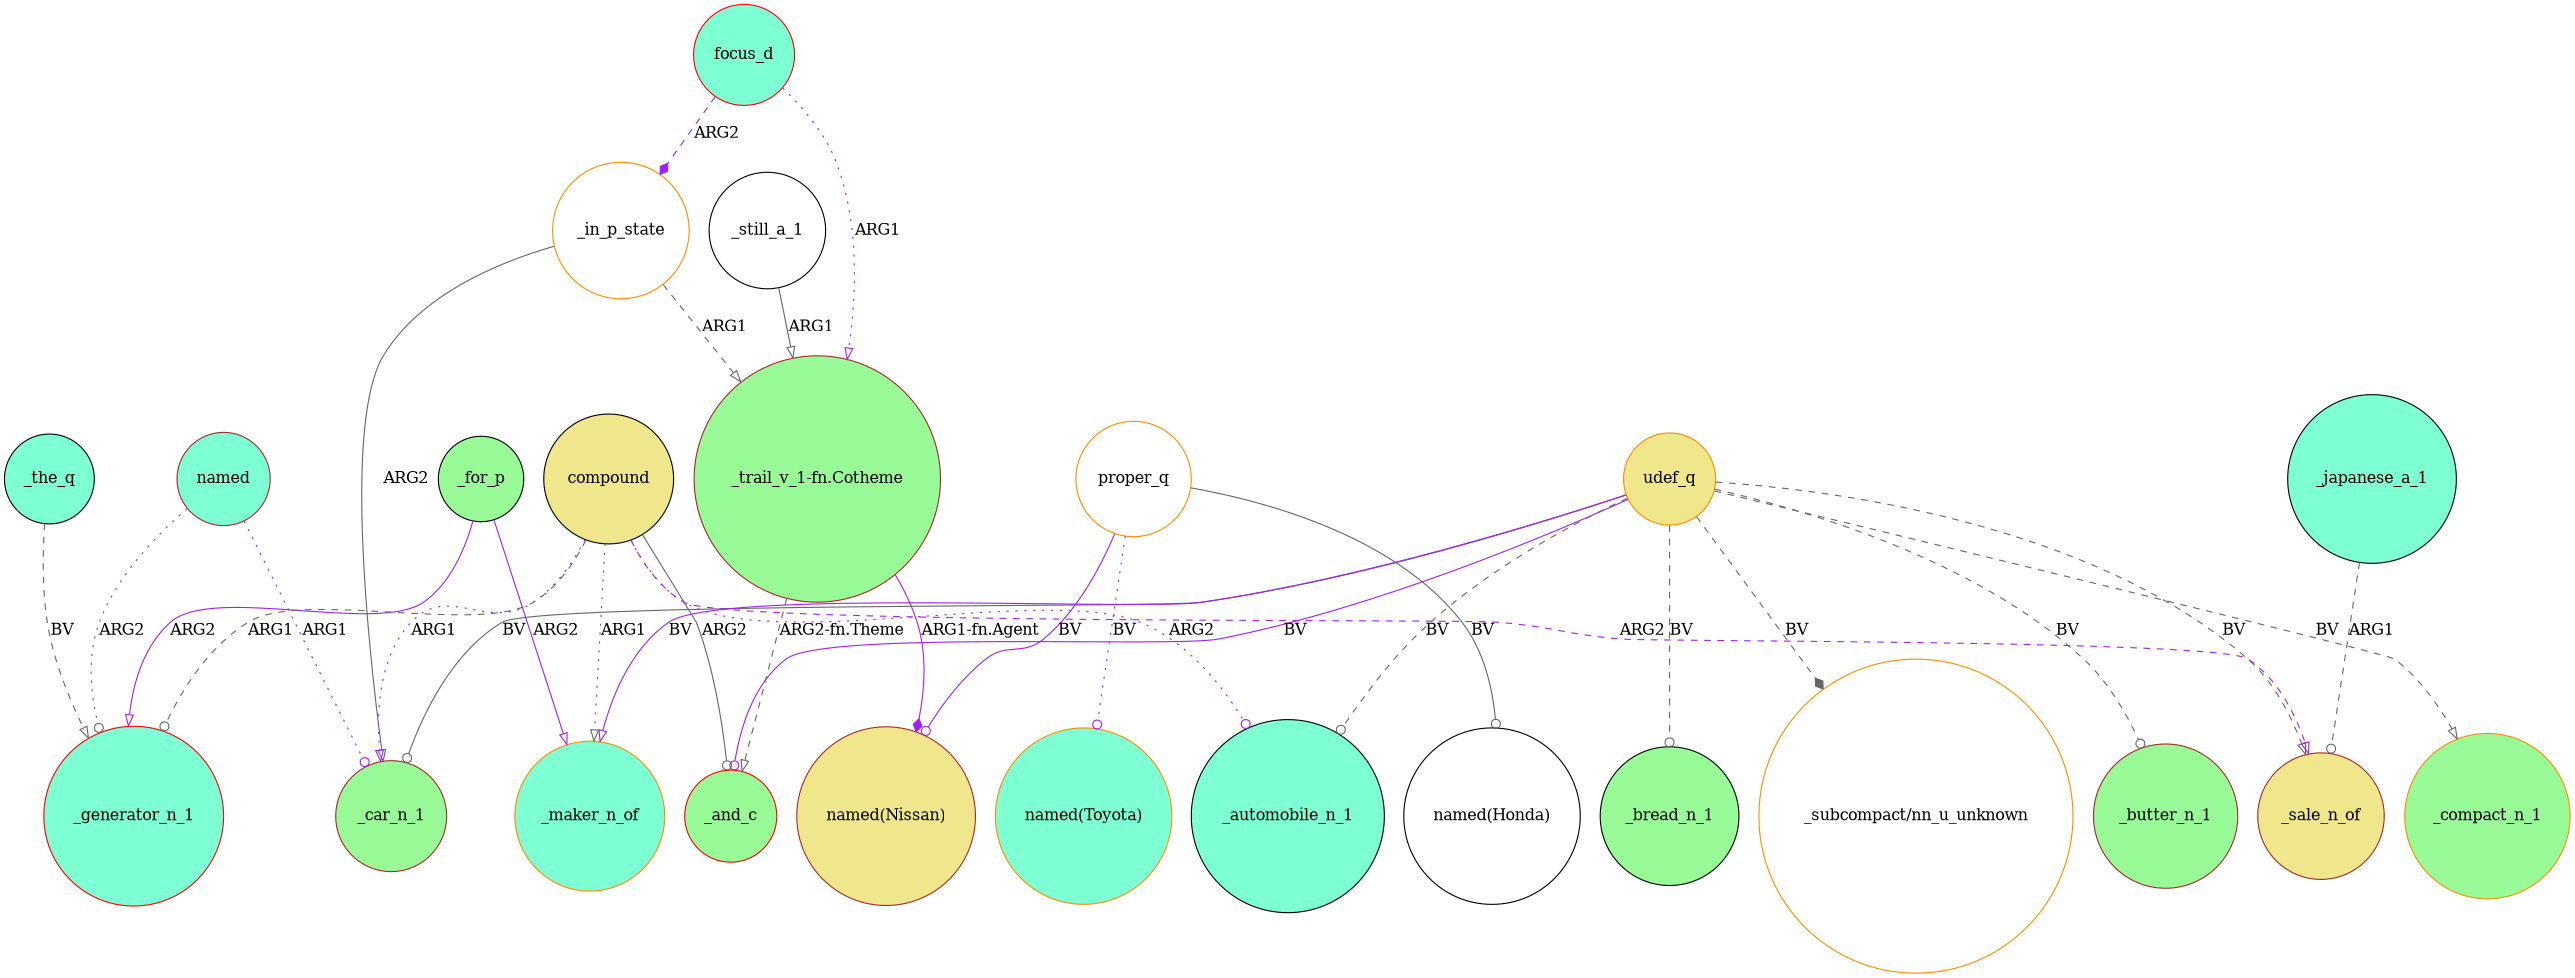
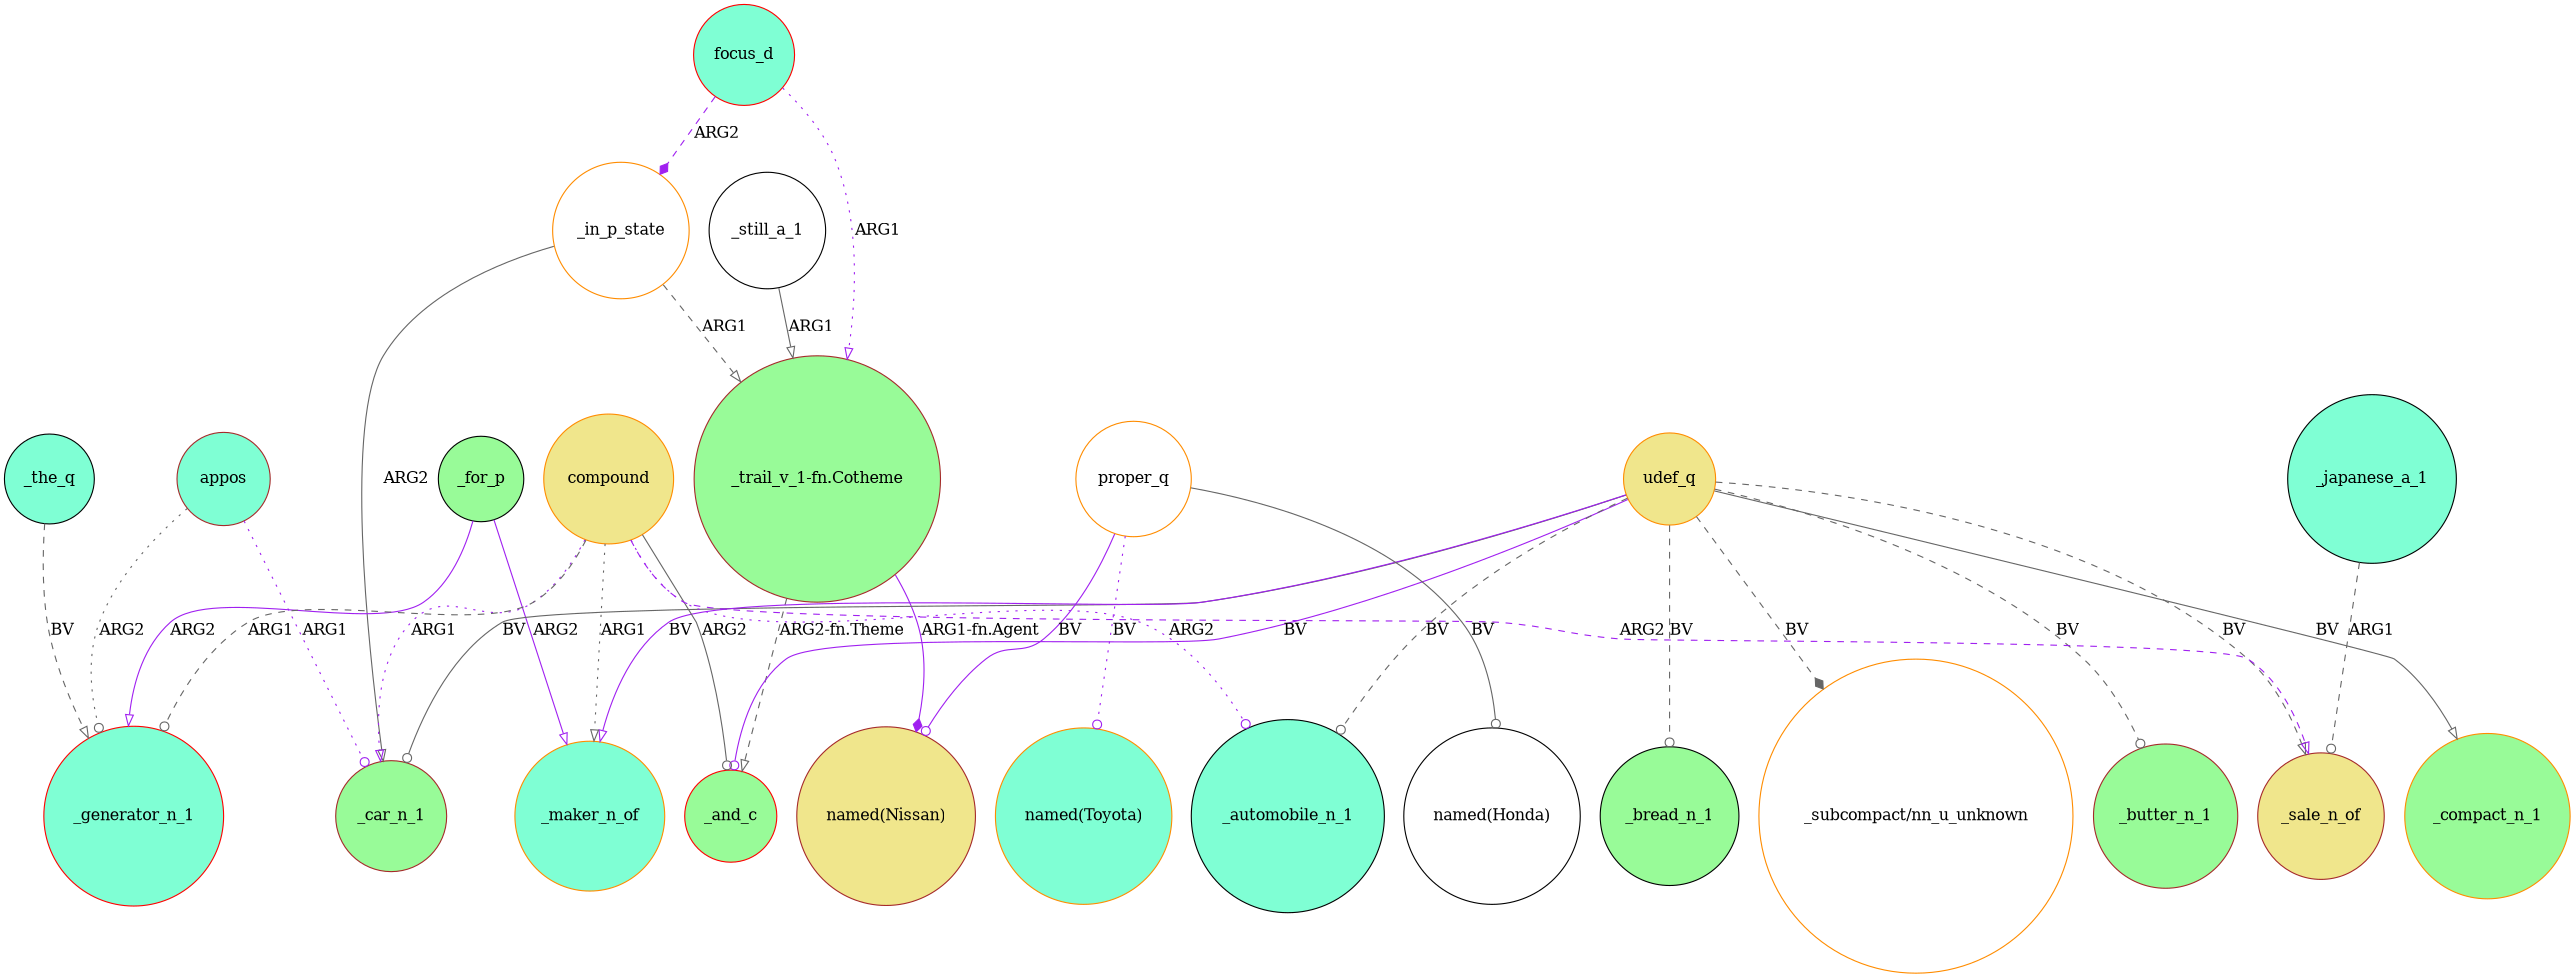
node "named": label "named" -> "appos"
node "compound": color black -> darkorange
edge "udef_q" -> "_compact_n_1": style dashed -> solid
